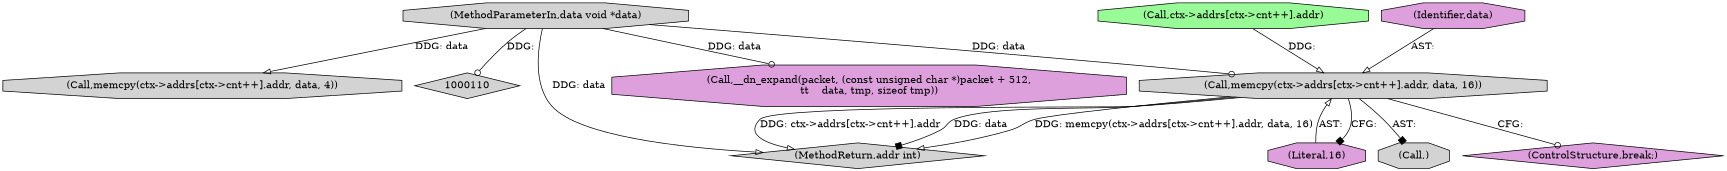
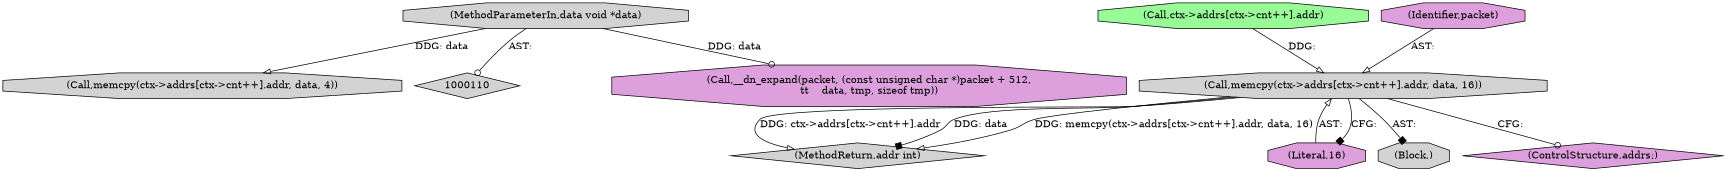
node "(Identifier,data)": label "(Identifier,data)" -> "(Identifier,packet)"
edge "(MethodParameterIn,data void *data)" -> "1000110": label "DDG: " -> "AST: "
edge "(MethodParameterIn,data void *data)" -> "(Call,memcpy(ctx->addrs[ctx->cnt++].addr, data, 16))": removed, label "DDG: data"
edge "(MethodParameterIn,data void *data)" -> "(MethodReturn,addr int)": removed, label "DDG: data"
node "(Call,)": label "(Call,)" -> "(Block,)"
node "(ControlStructure,break;)": label "(ControlStructure,break;)" -> "(ControlStructure,addrs;)"
